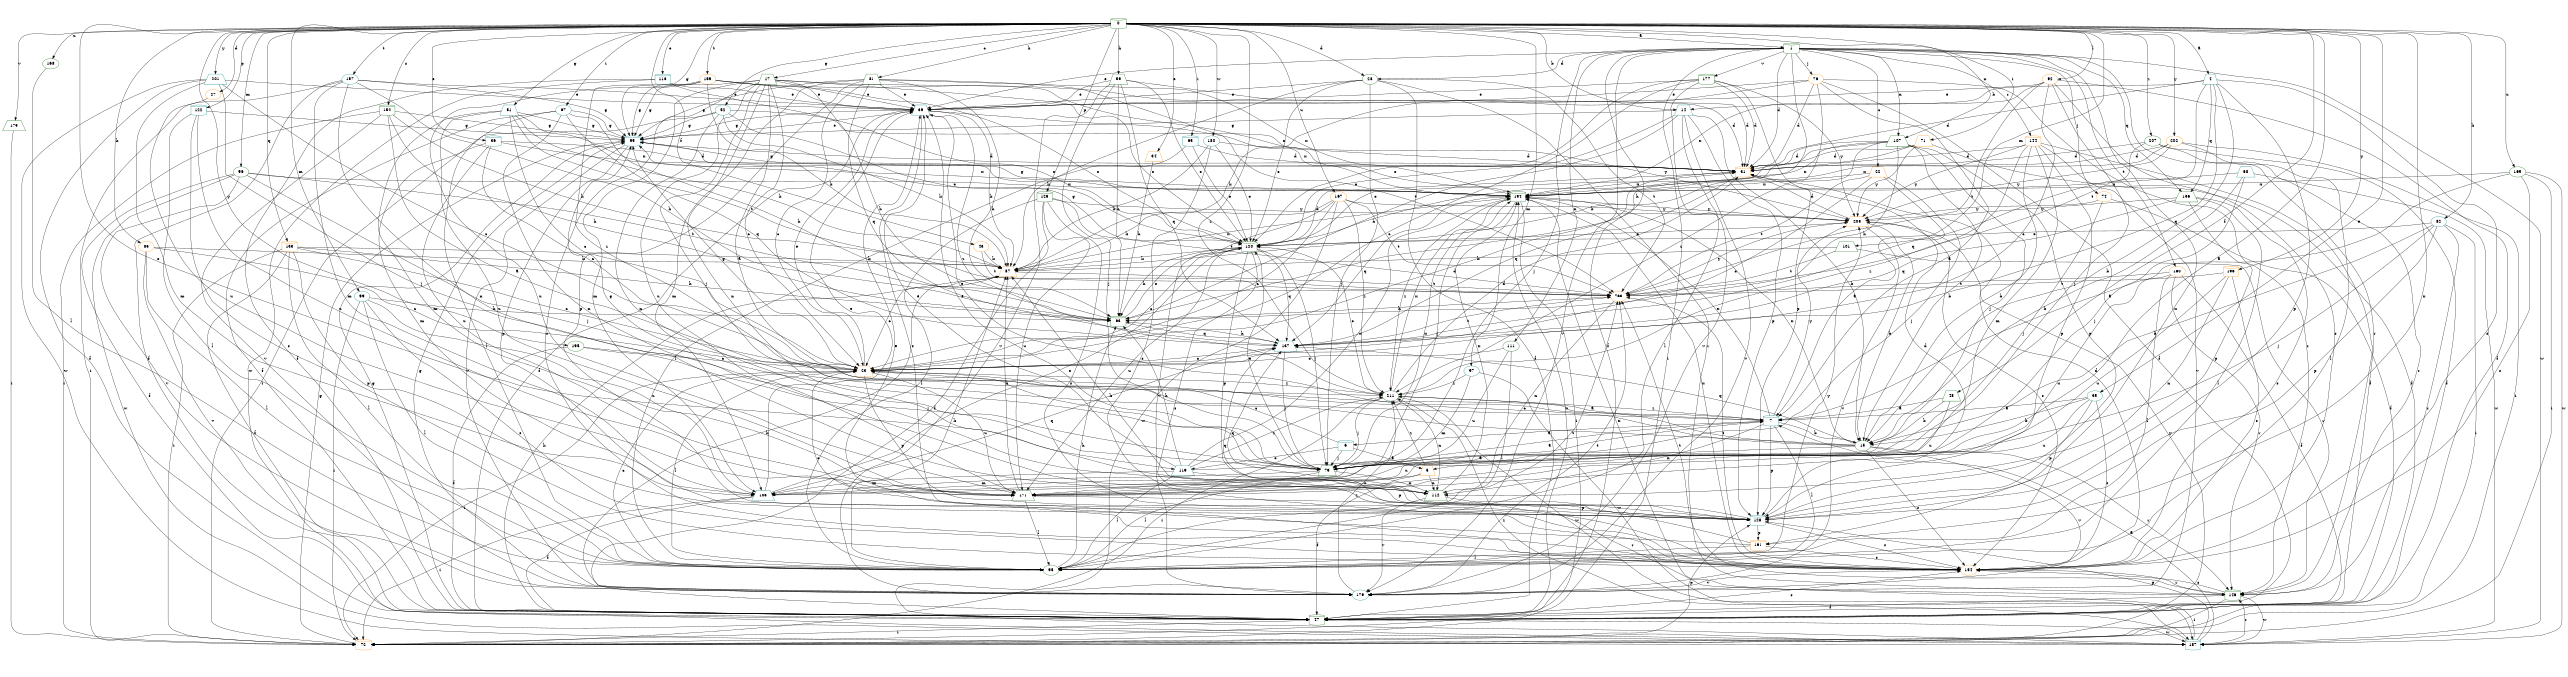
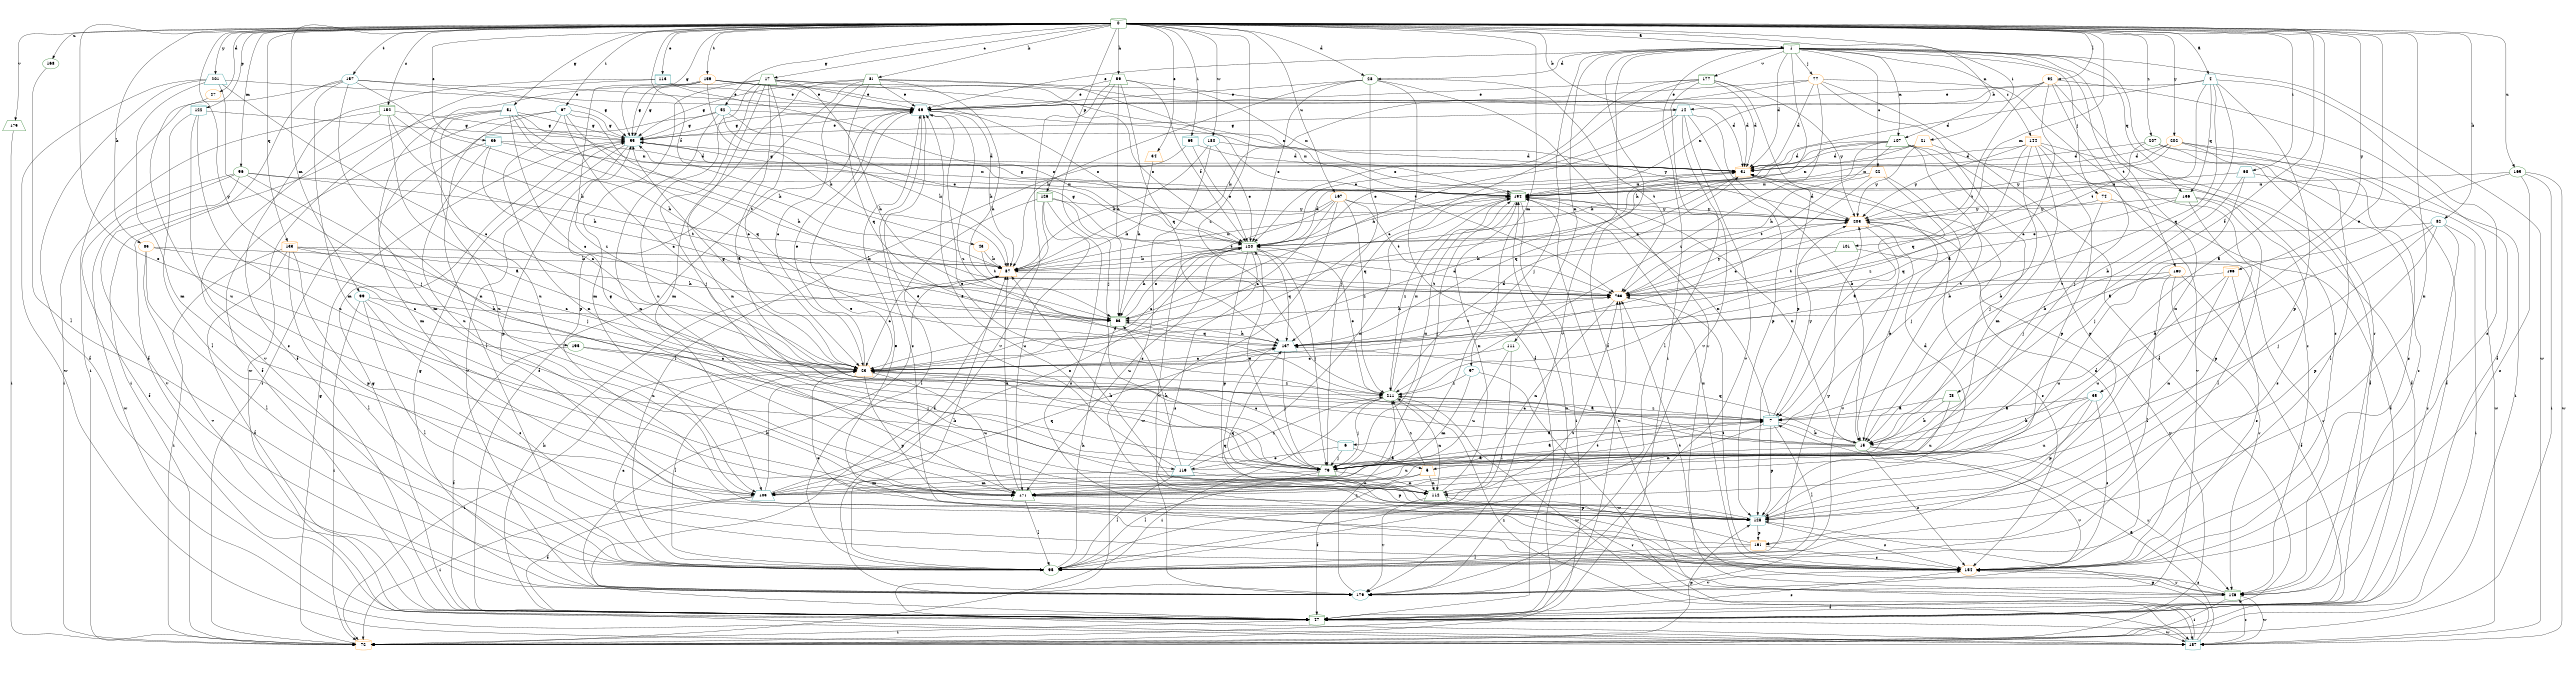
edge "0" -> "68": added, label "i"
node "76": label "76" -> "77"
node "71": label "71" -> "21"
edge "59" -> "120": label "o" -> "f"
edge "67" -> "23": added, label "c"
edge "107" -> "63": now "107" -> "763"
edge "51" -> "72": added, label "i"
edge "17" -> "154": now "202" -> "154"
